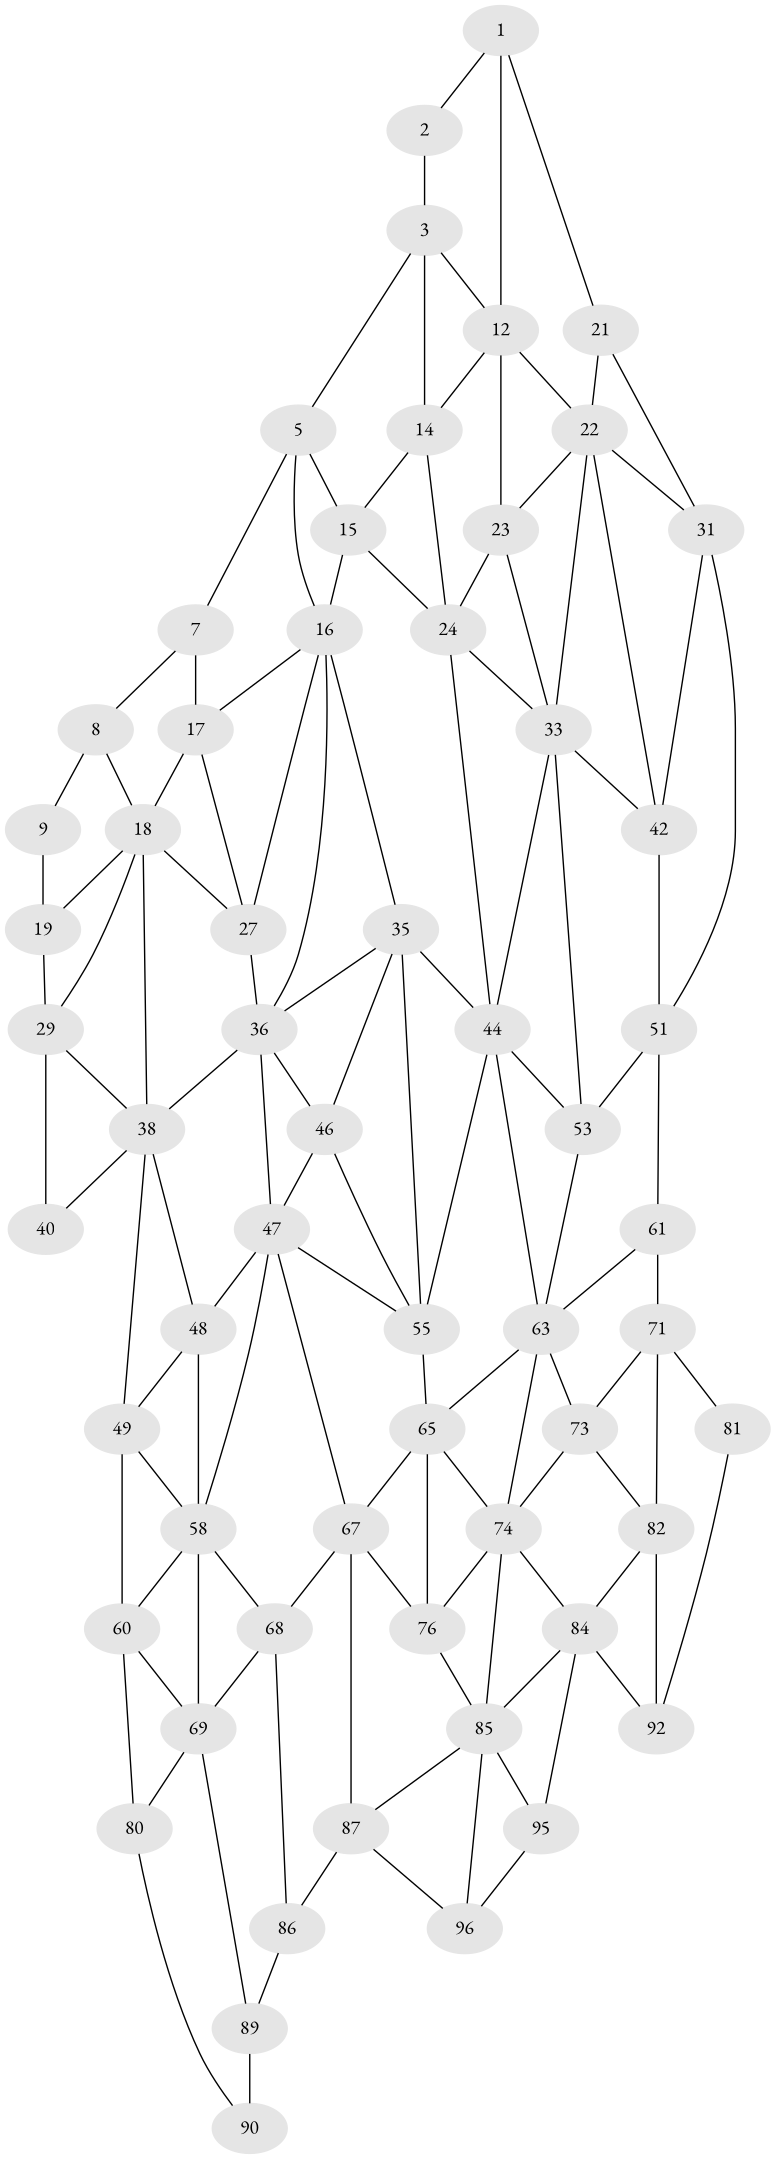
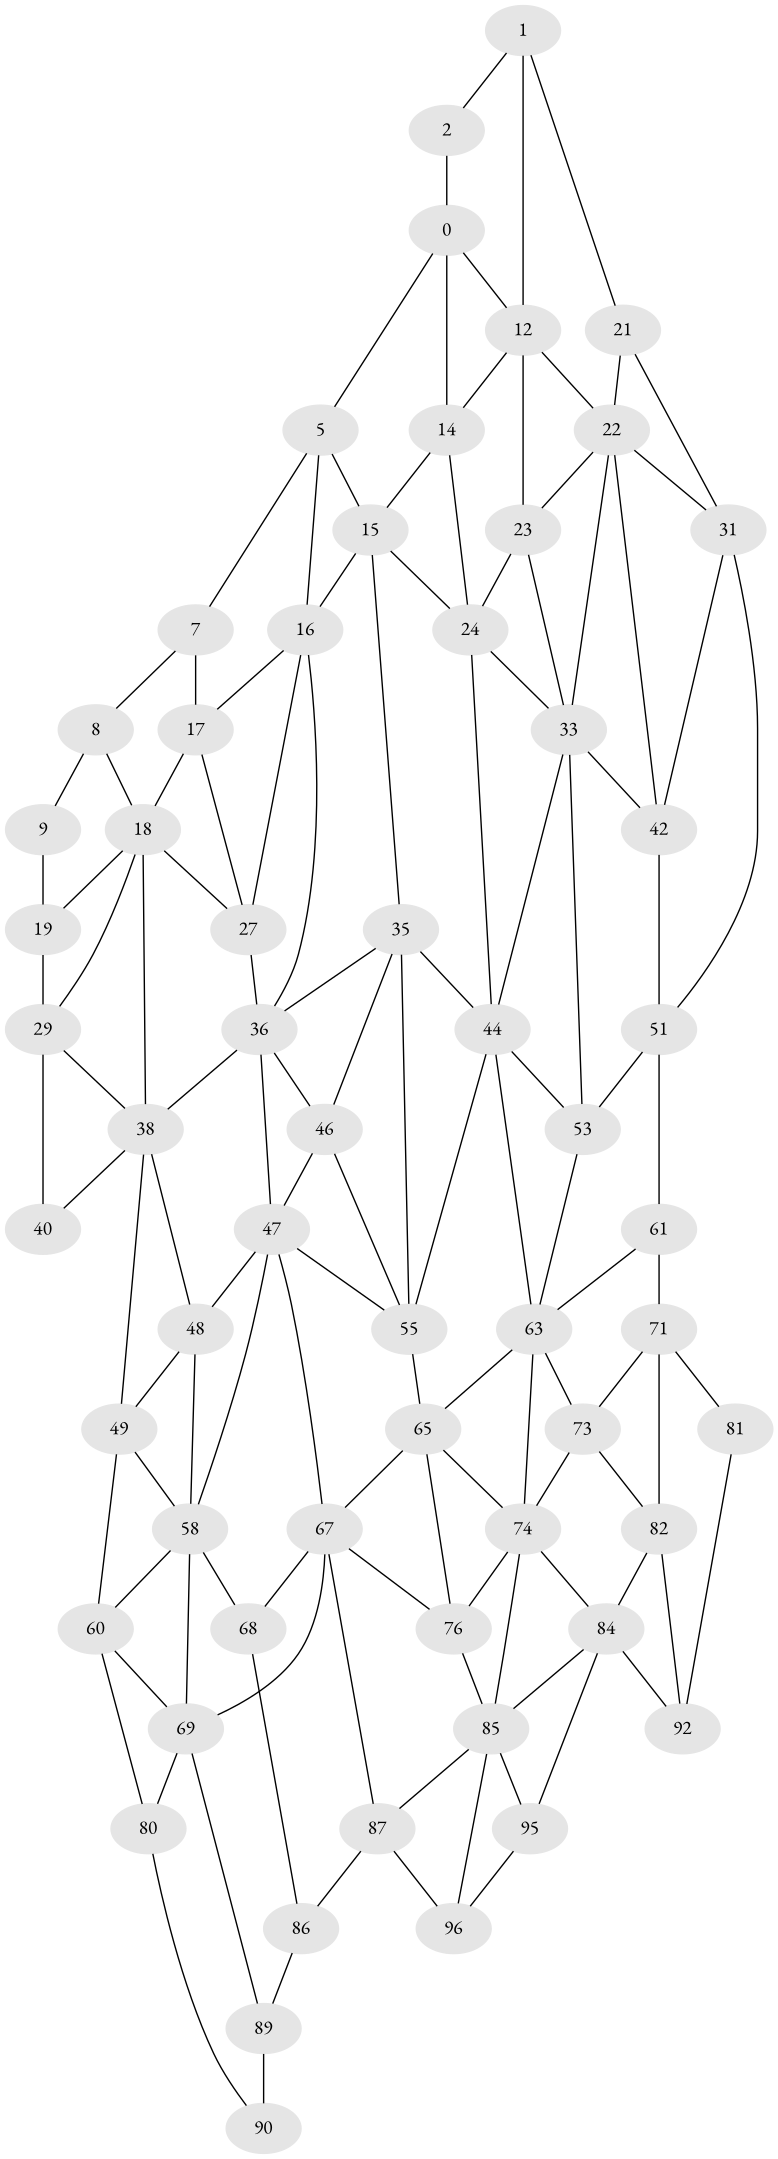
node "3": label "3" -> "0"
edge "16" -- "35": now "15" -- "35"
edge "68" -- "69": now "67" -- "69"
